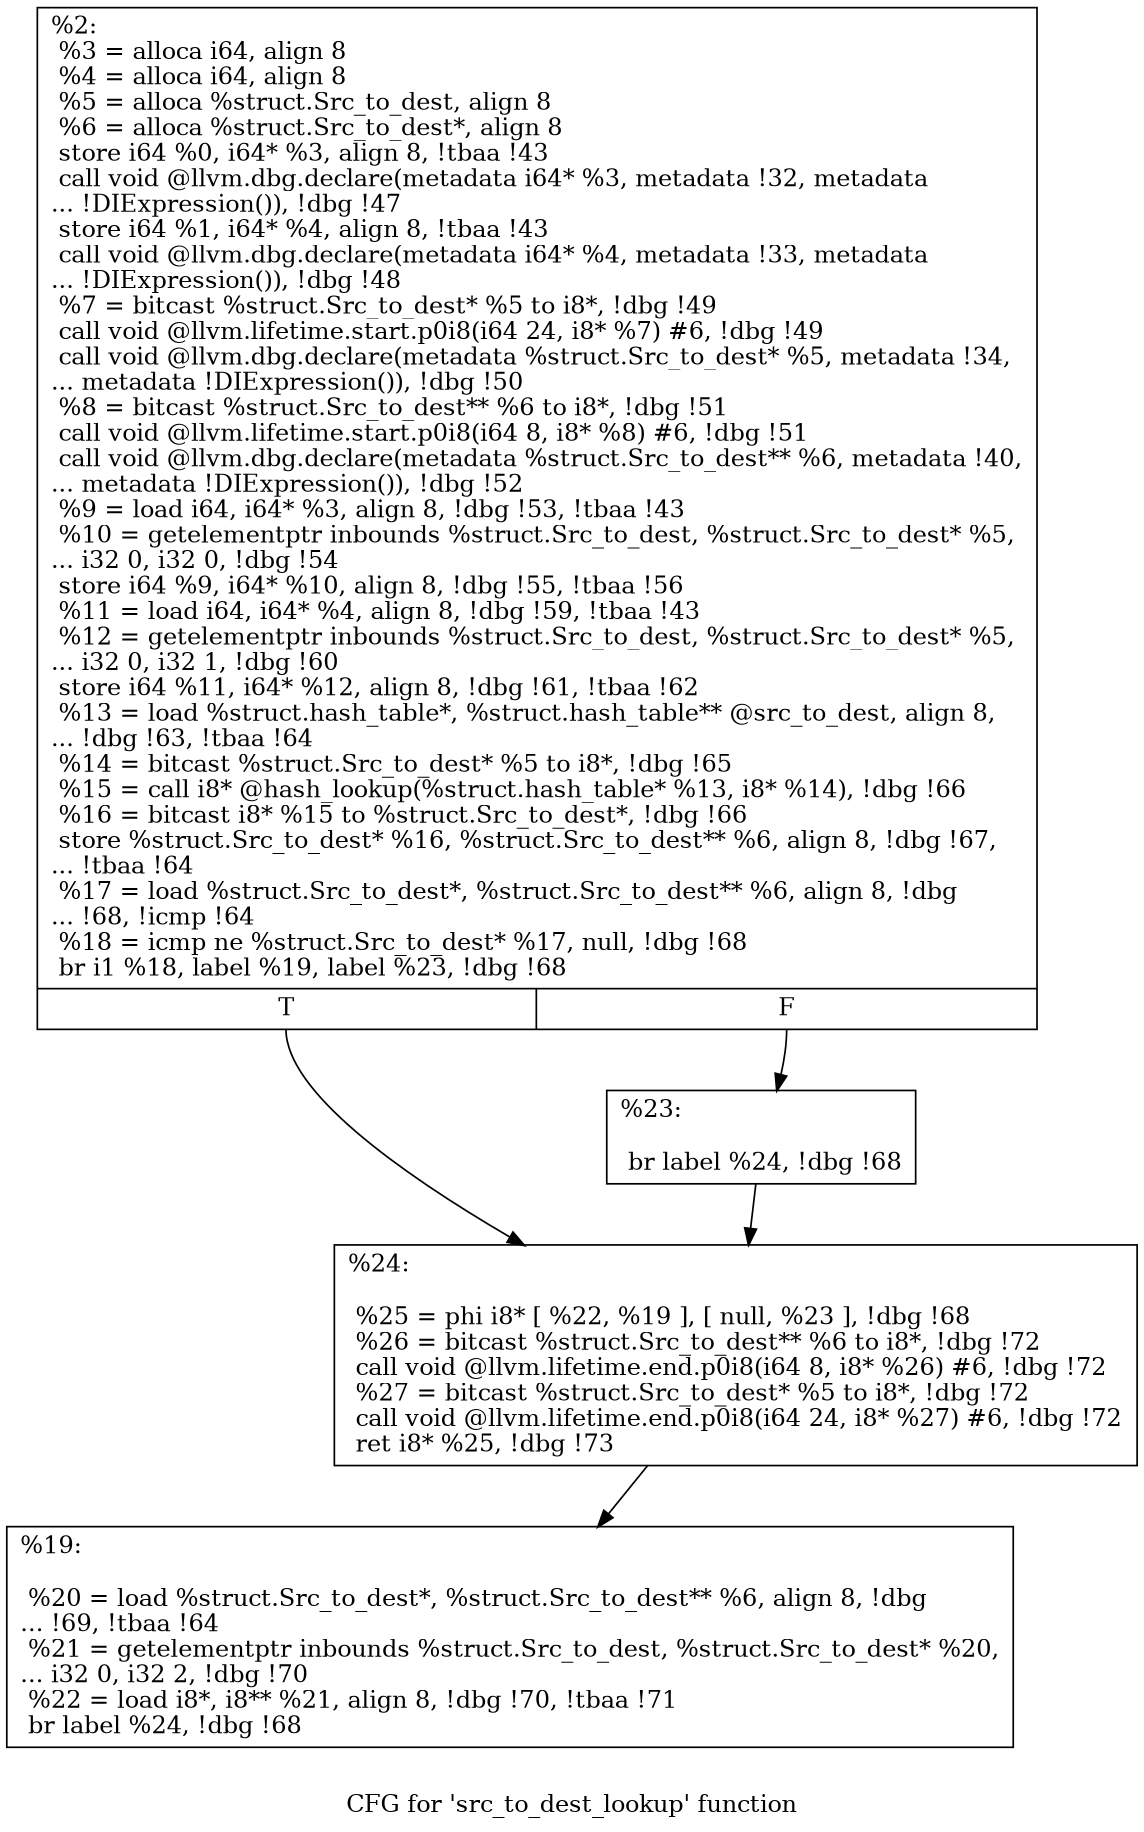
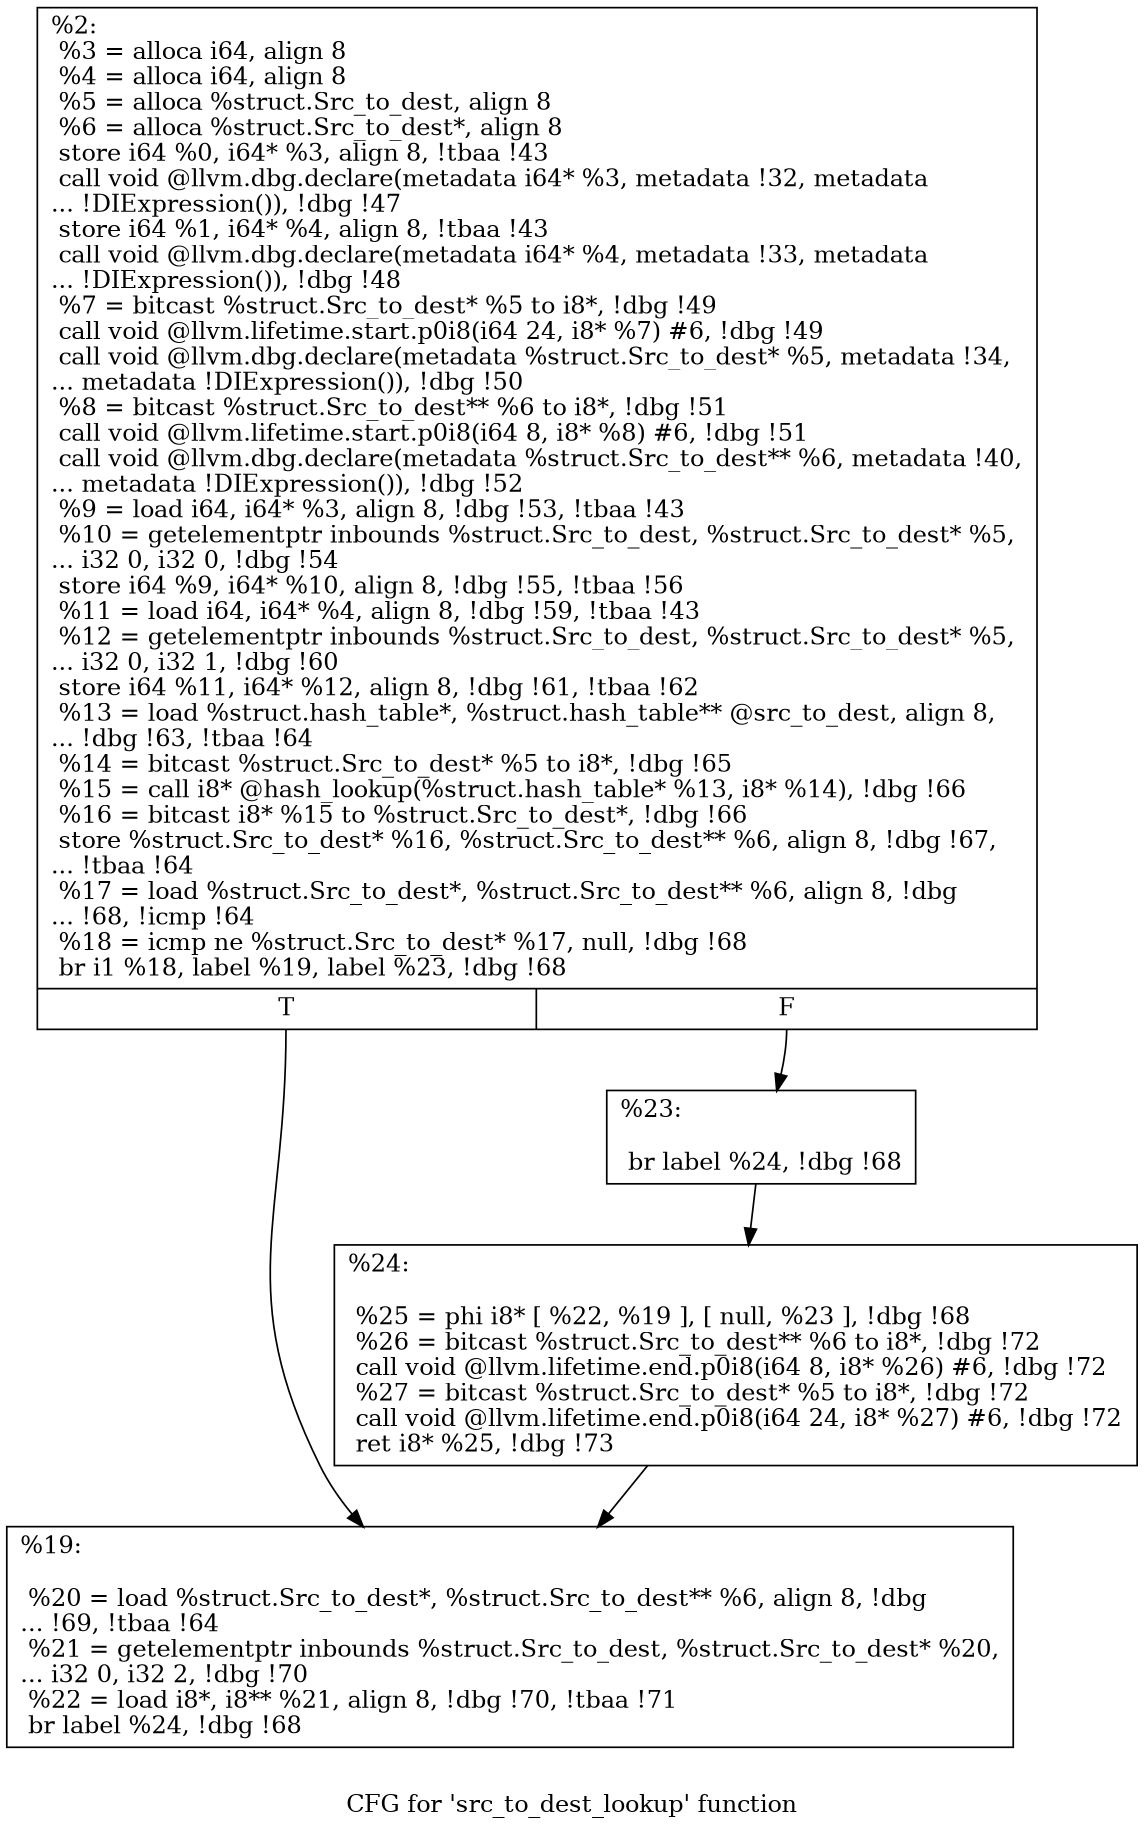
edge "%2:" -> "%24:": now "%2:" -> "%19:"
